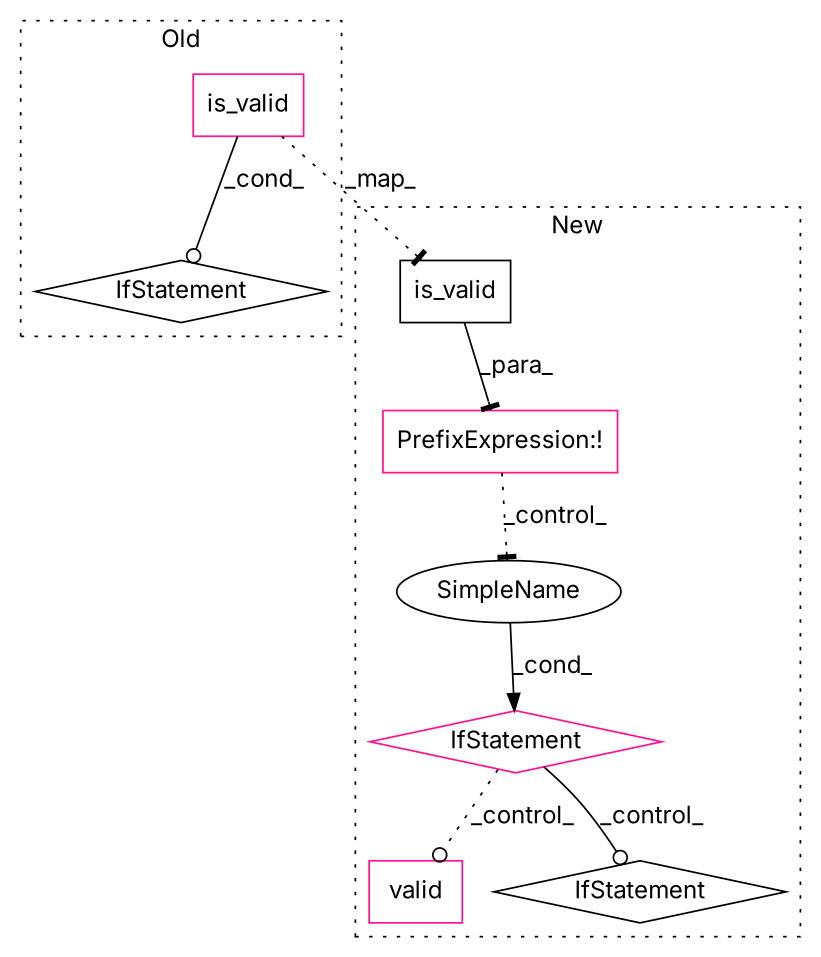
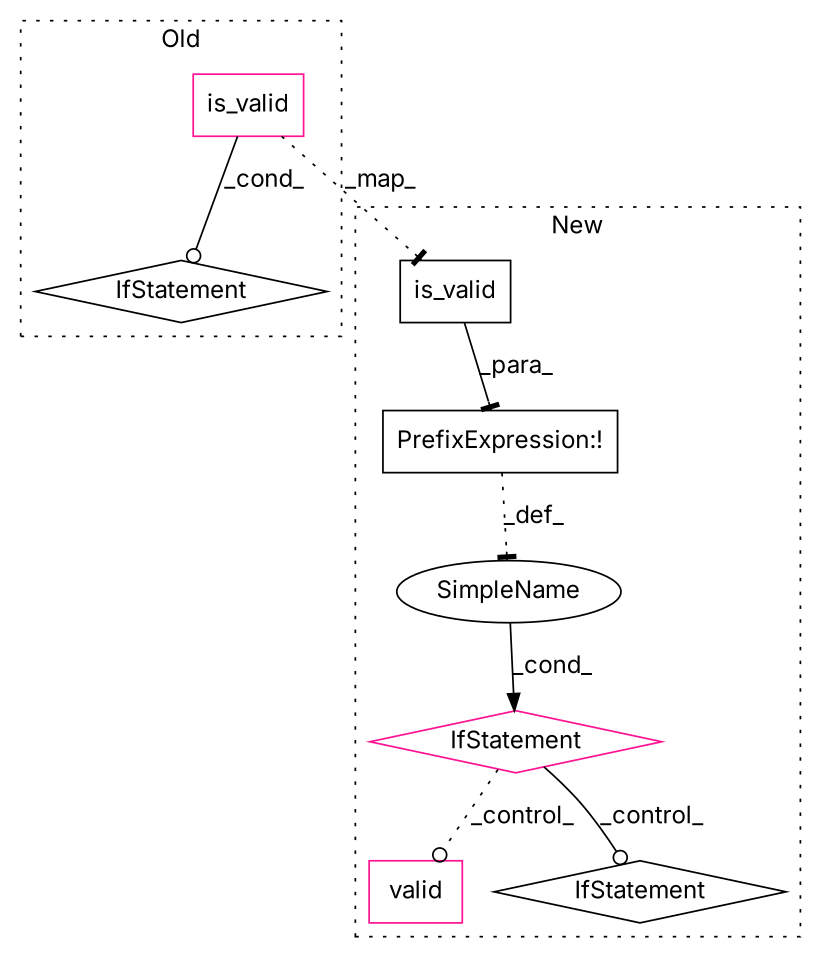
node "PrefixExpression:!": color deeppink -> black
edge "PrefixExpression:!" -> "SimpleName": label "_control_" -> "_def_"
